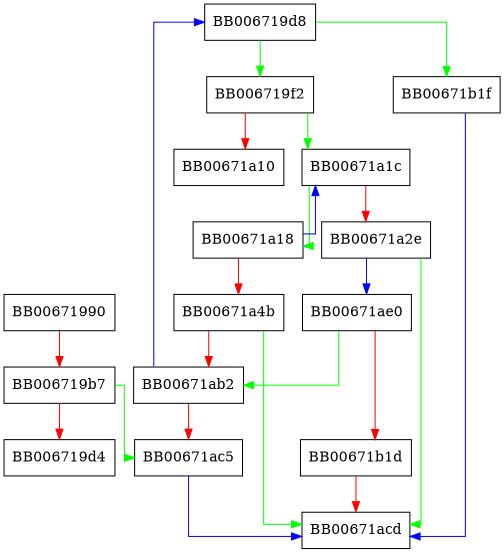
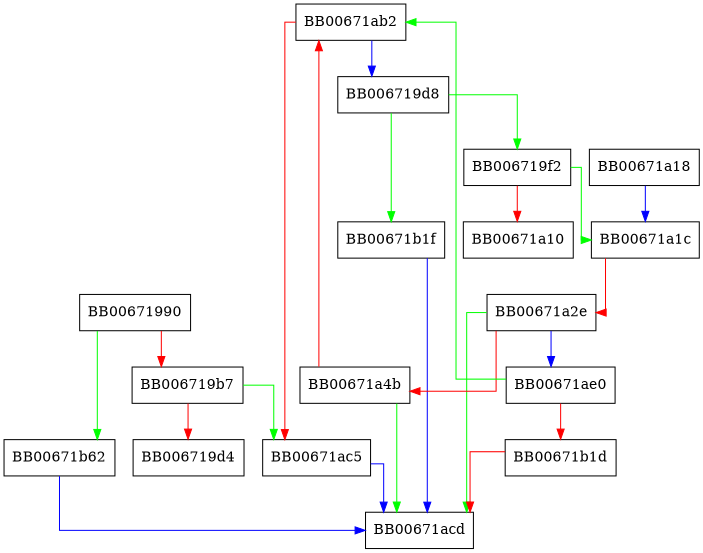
edge "BB00671a1c" -> "BB00671a18": removed
edge "BB00671a18" -> "BB00671a4b": now "BB00671a2e" -> "BB00671a4b"
node "BB00671b62": added
